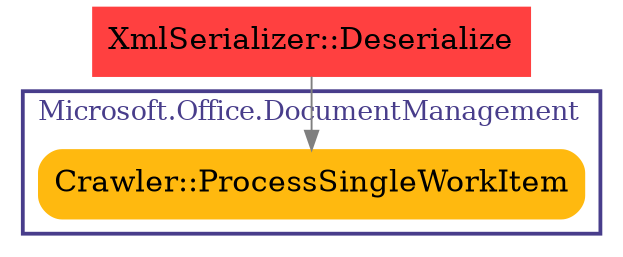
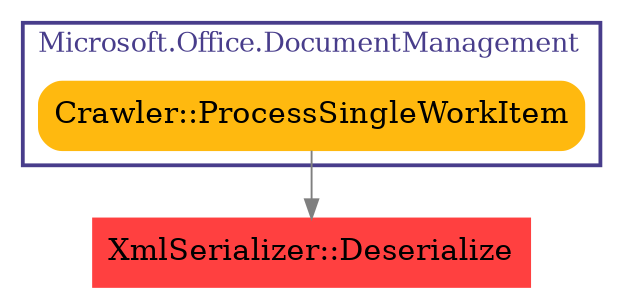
edge "XmlSerializer::Deserialize" -> "Crawler::ProcessSingleWorkItem": reversed
